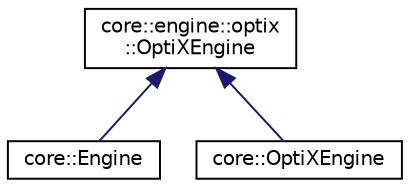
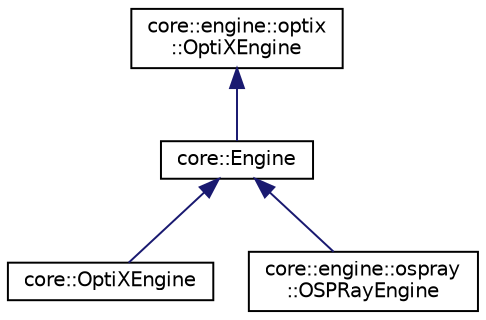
edge "core::OptiXEngine" -> "core::engine::optix ::OptiXEngine": now "core::OptiXEngine" -> "core::Engine"
node "core::engine::ospray ::OSPRayEngine": added
